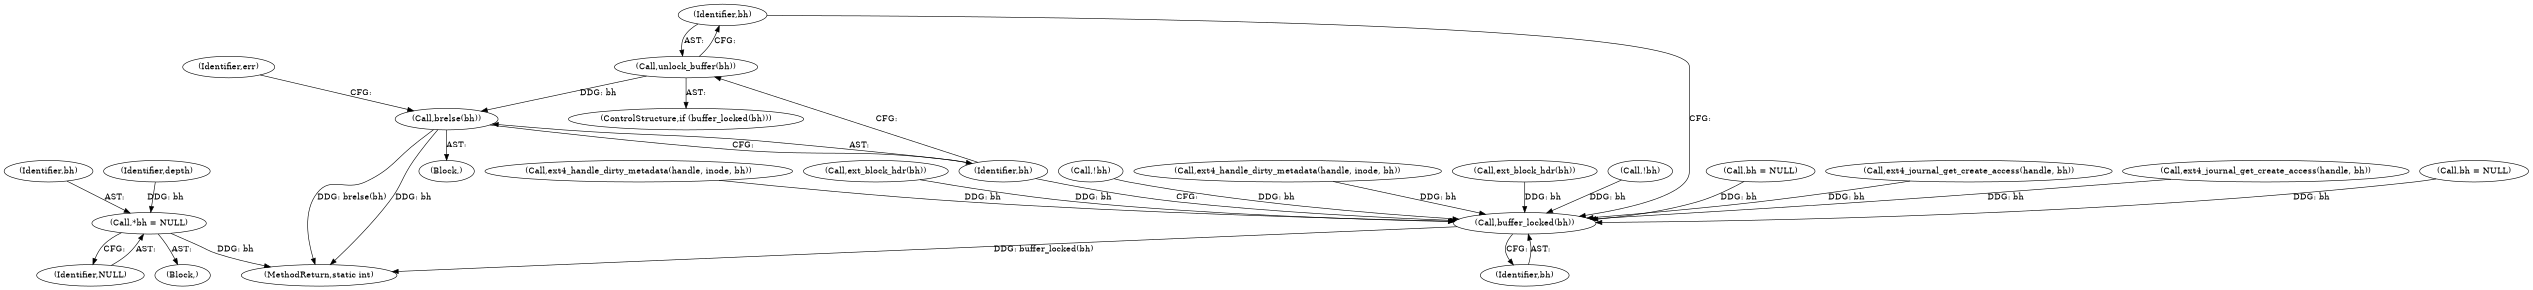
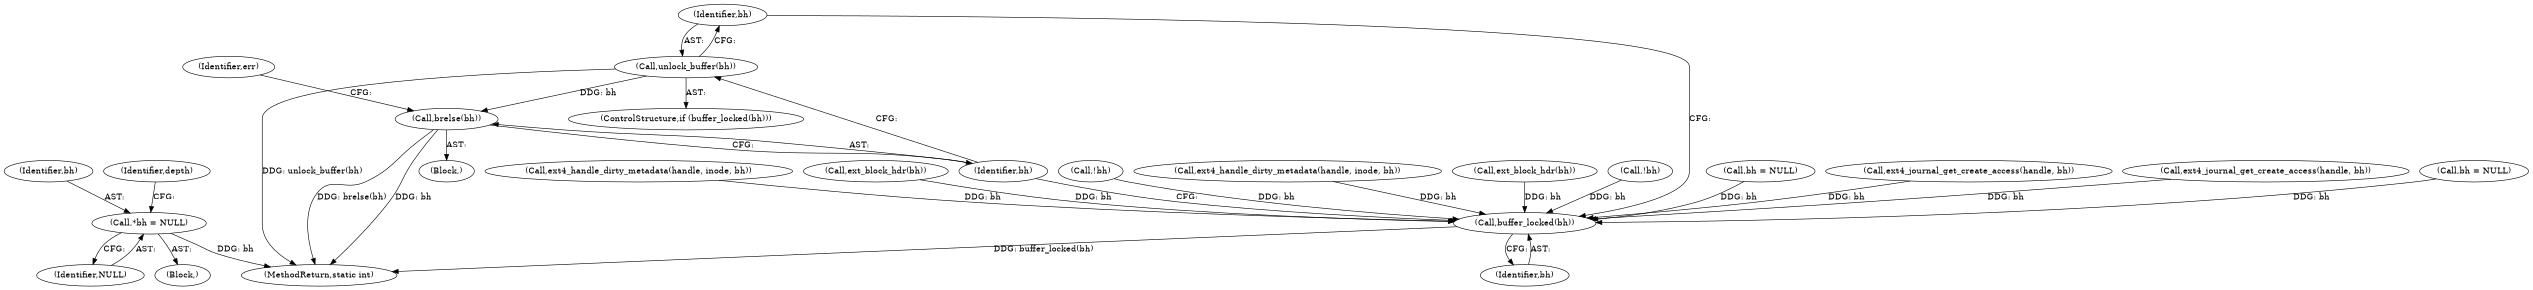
edge "(Call,unlock_buffer(bh))" -> "(MethodReturn,static int)": added, label "DDG: unlock_buffer(bh)"
edge "(Identifier,depth)" -> "(Call,*bh = NULL)": label "DDG: bh" -> "CFG: "
